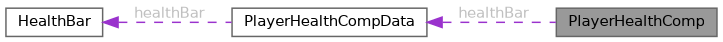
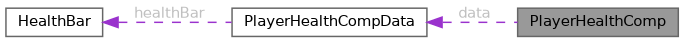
edge "PlayerHealthComp" -> "PlayerHealthCompData": label " healthBar" -> " data"
